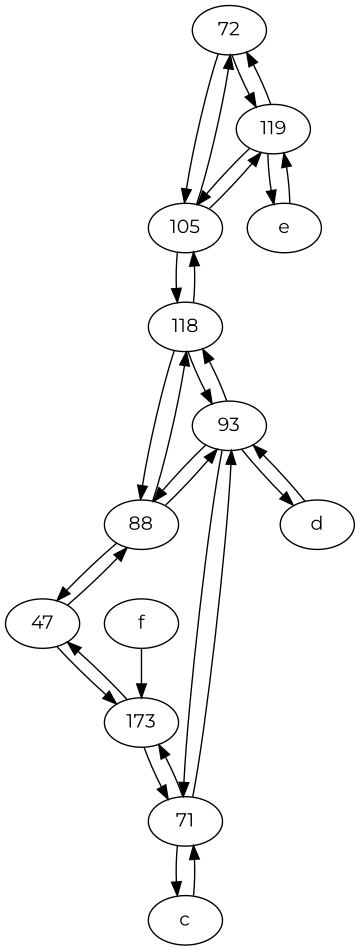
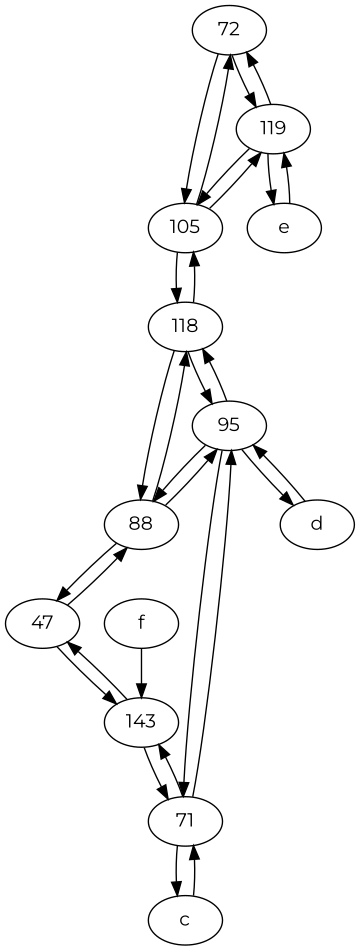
node "93": label "93" -> "95"
node "173": label "173" -> "143"
